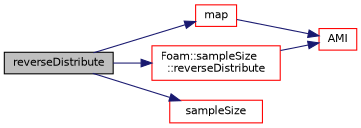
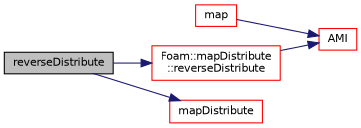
edge "reverseDistribute" -> "map": removed
node "Foam::sampleSize ::reverseDistribute": label "Foam::sampleSize ::reverseDistribute" -> "Foam::mapDistribute ::reverseDistribute"
node "sampleSize": label "sampleSize" -> "mapDistribute"
